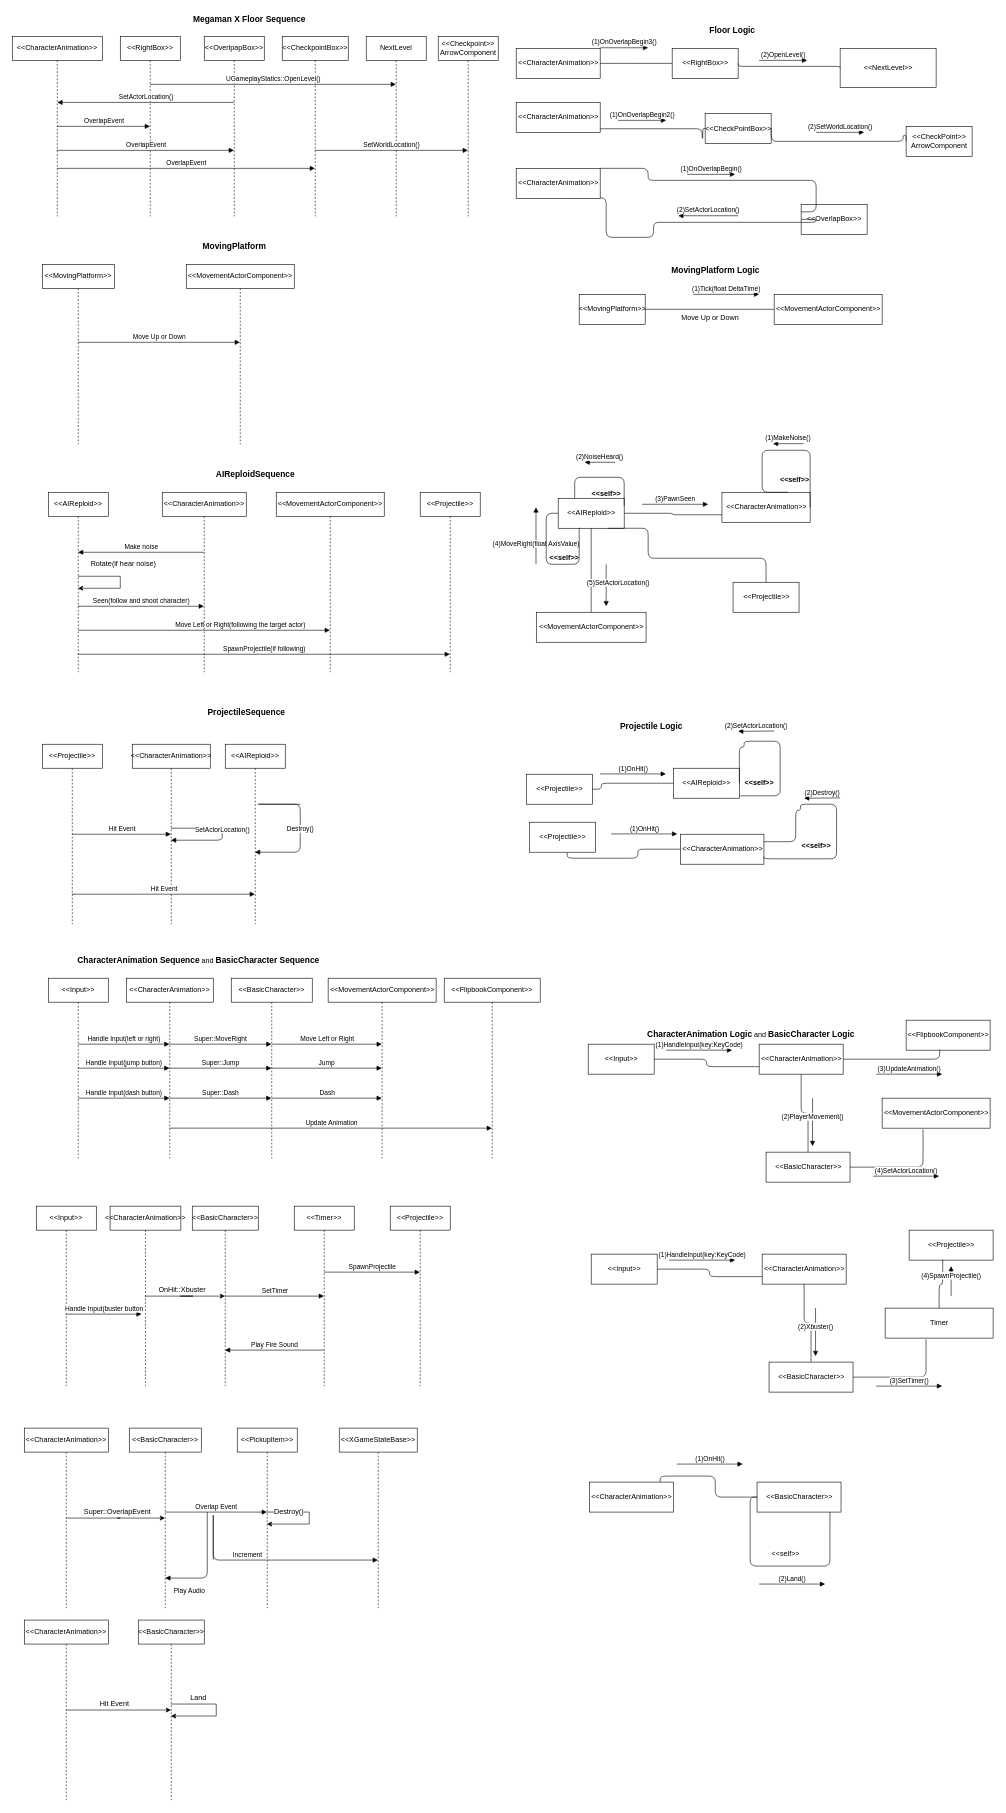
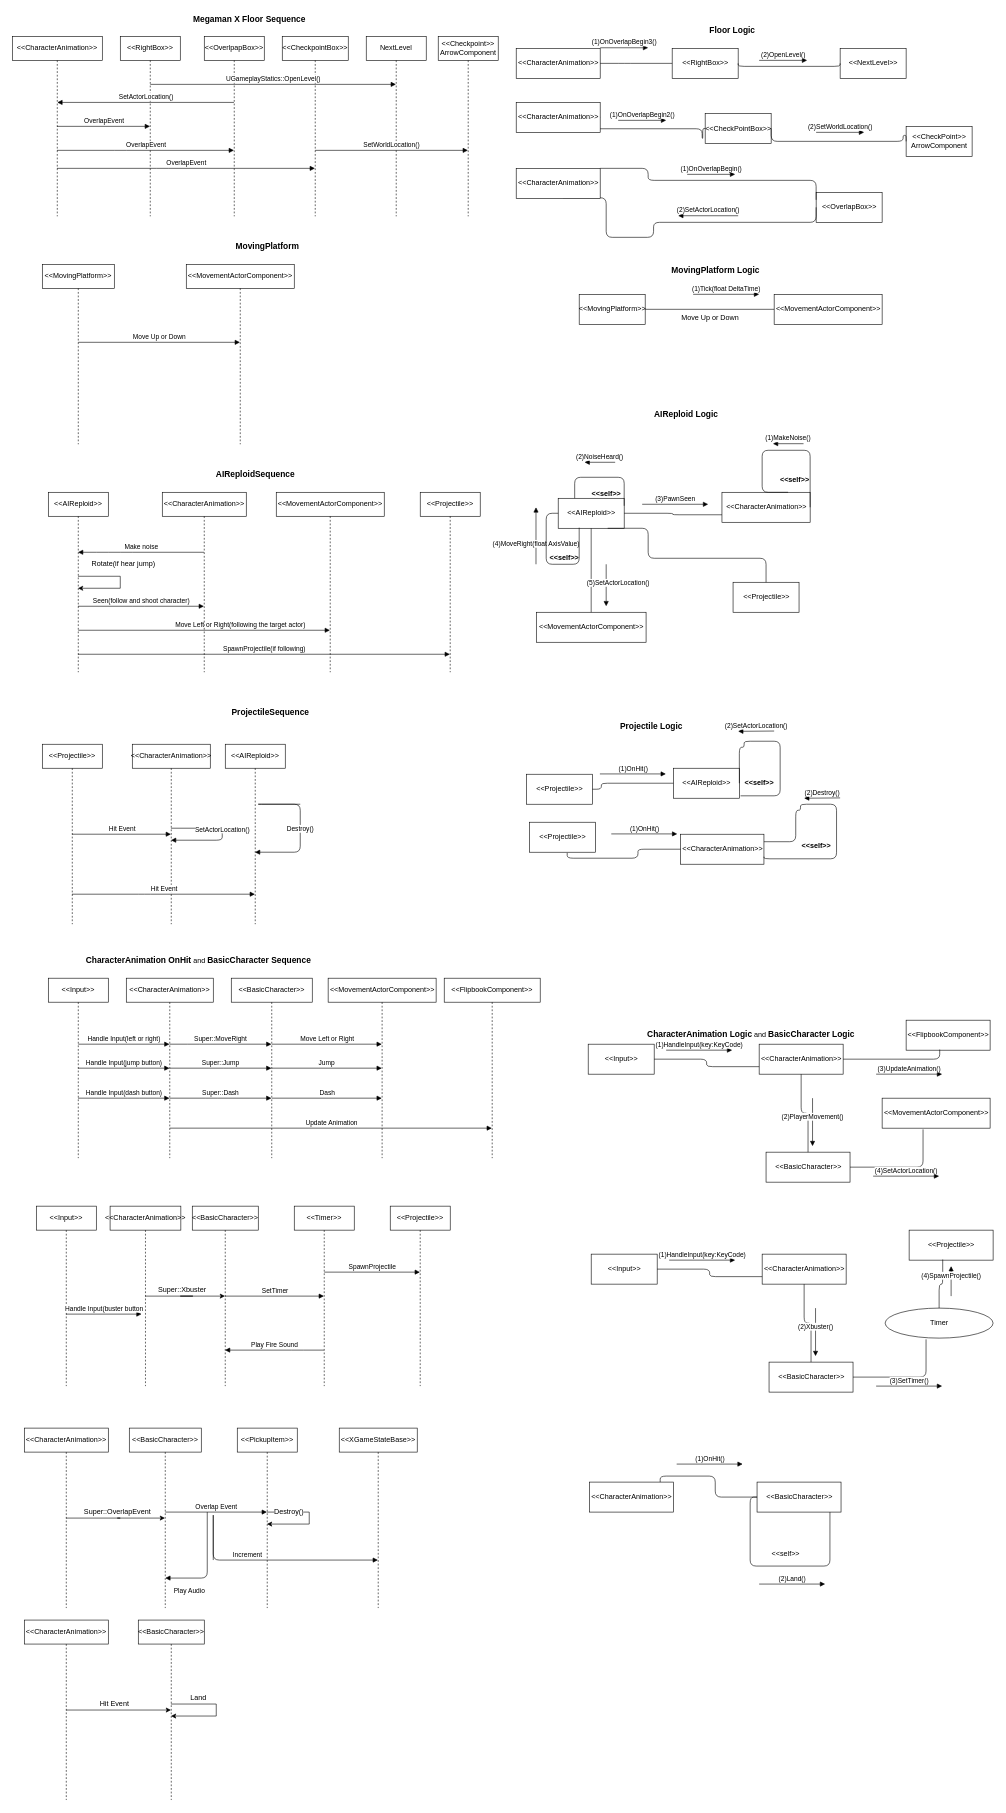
node "<<NextLevel>>": size 96x39 -> 66x30
node "<<OverlapBox>>": moved (834, 219) -> (849, 207)
node "MovingPlatform": moved (234, 246) -> (267, 246)
node "AIReploid Logic": added
node "Rotate(if hear noise)": label "Rotate(if hear noise)" -> "Rotate(if hear jump)"
node "ProjectileSequence": moved (246, 717) -> (270, 717)
node "CharacterAnimation Sequence and BasicCharacter Sequence": label "CharacterAnimation Sequence and BasicCharacter Sequence" -> "CharacterAnimation OnHit and BasicCharacter Sequence"
node "OnHit::Xbuster": label "OnHit::Xbuster" -> "Super::Xbuster"
node "Timer": shape rectangle -> ellipse
